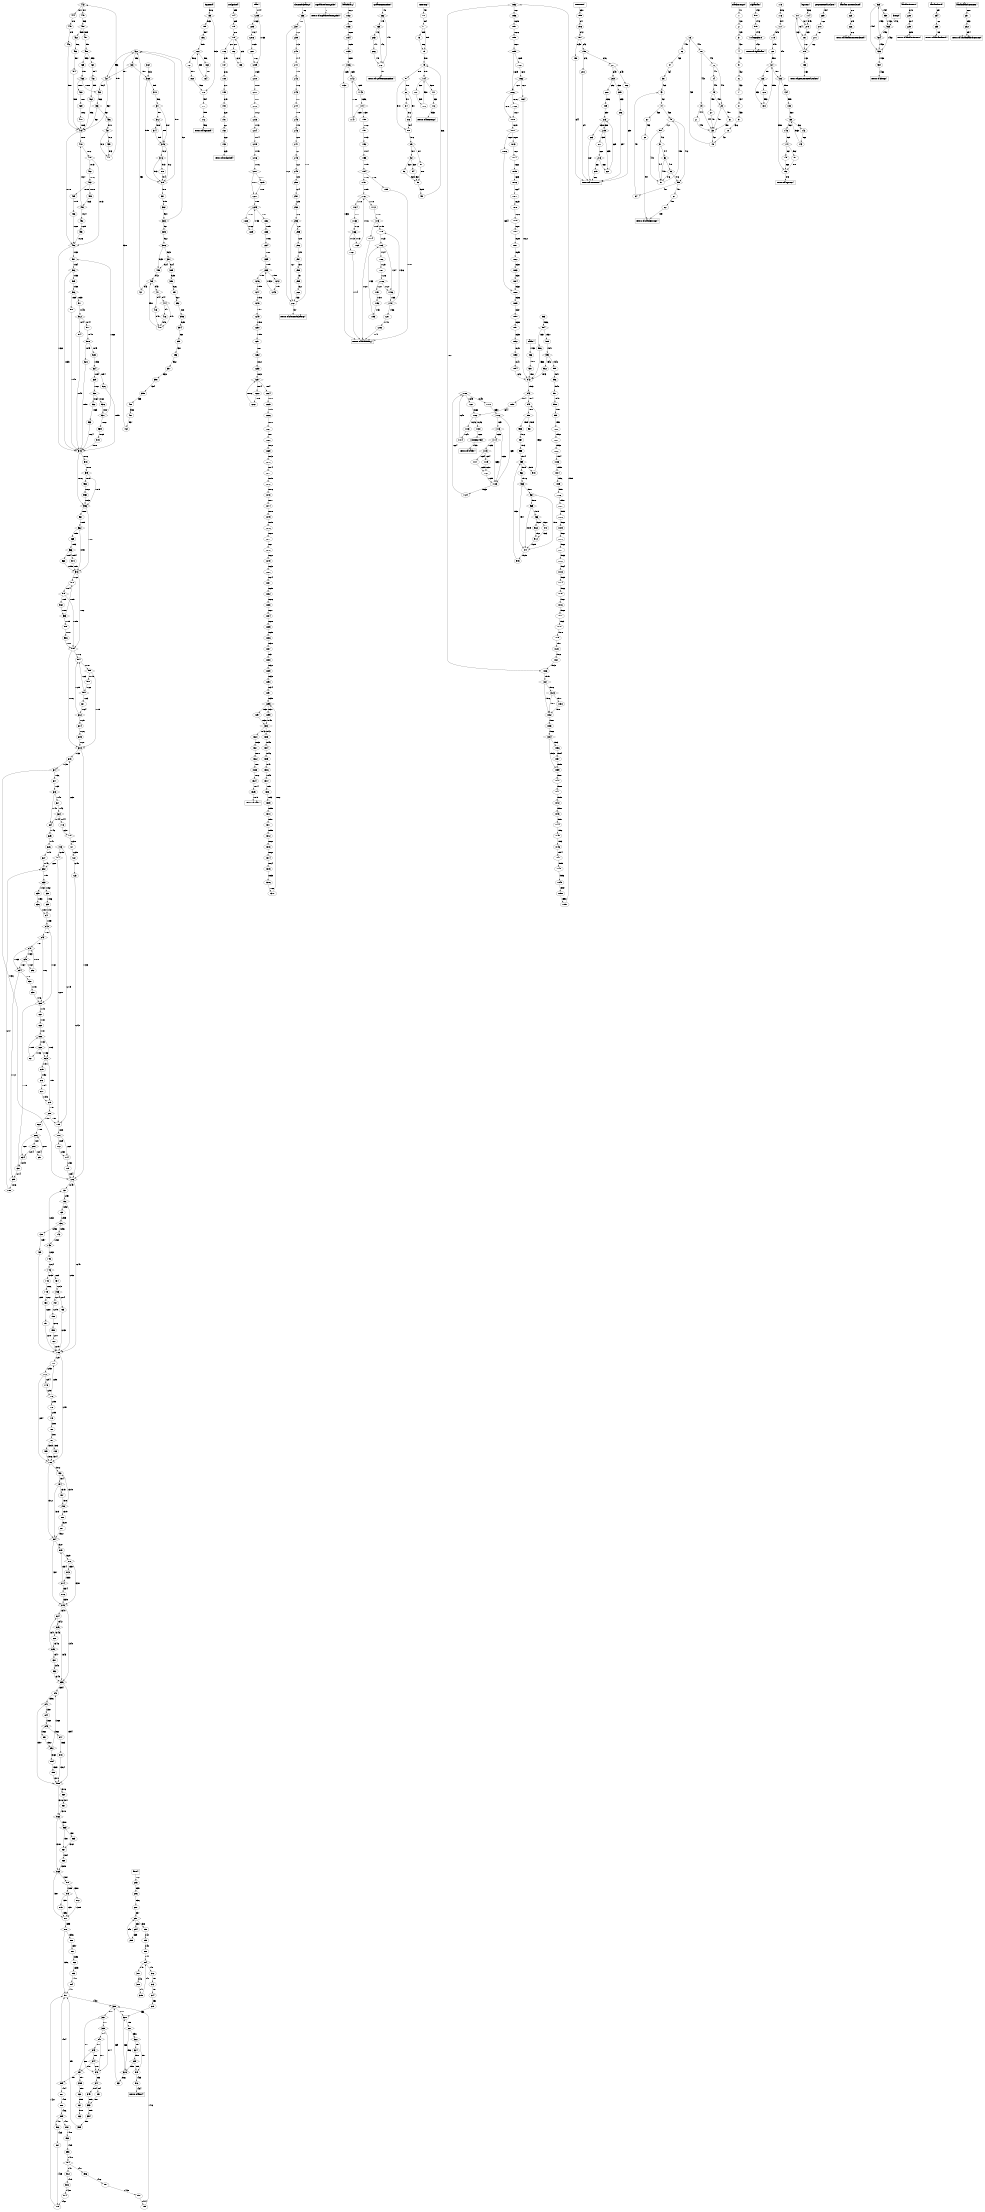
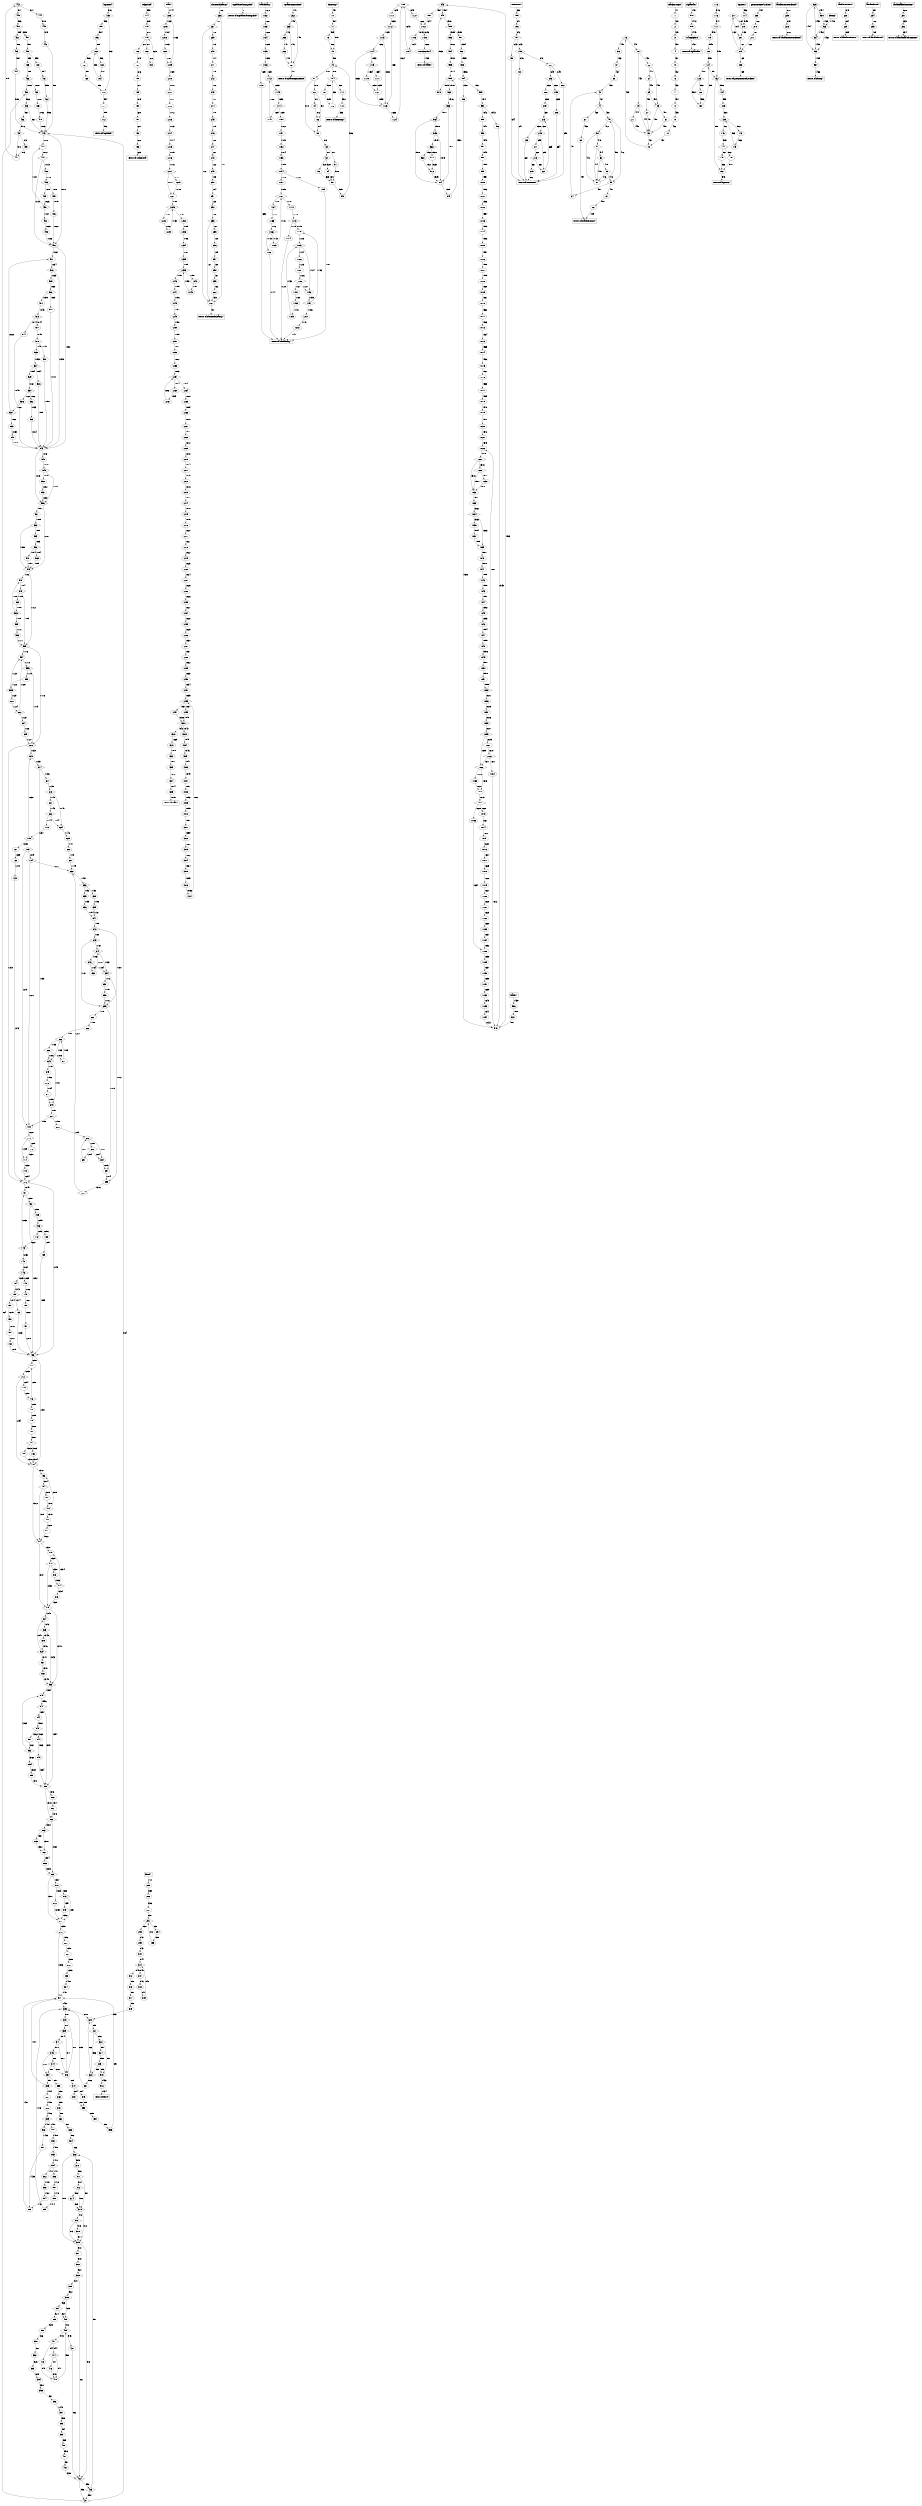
node "982": added
edge "396" -> "397": label "932" -> "1242"
node "363": added
